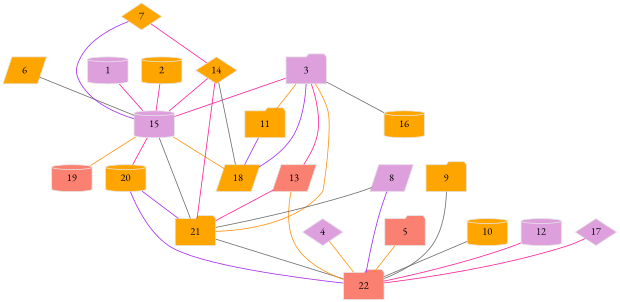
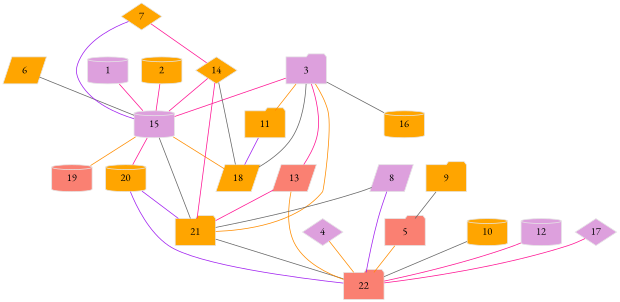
edge "3" -- "18": color purple -> gray40
edge "9" -- "22": now "9" -- "5"
